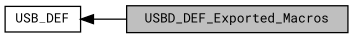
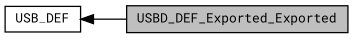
node "USBD_DEF_Exported_Macros": label "USBD_DEF_Exported_Macros" -> "USBD_DEF_Exported_Exported"
